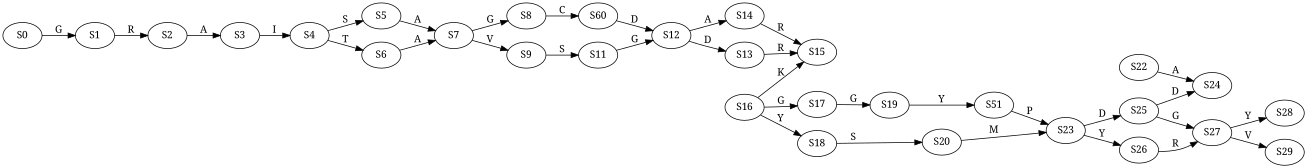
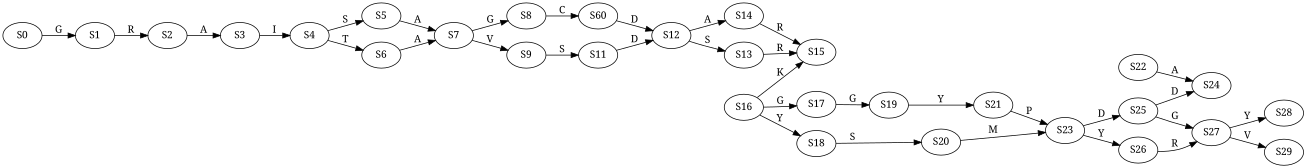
edge "S11" -> "S12": label "G" -> "D"
edge "S12" -> "S13": label "D" -> "S"
node "S51": label "S51" -> "S21"
